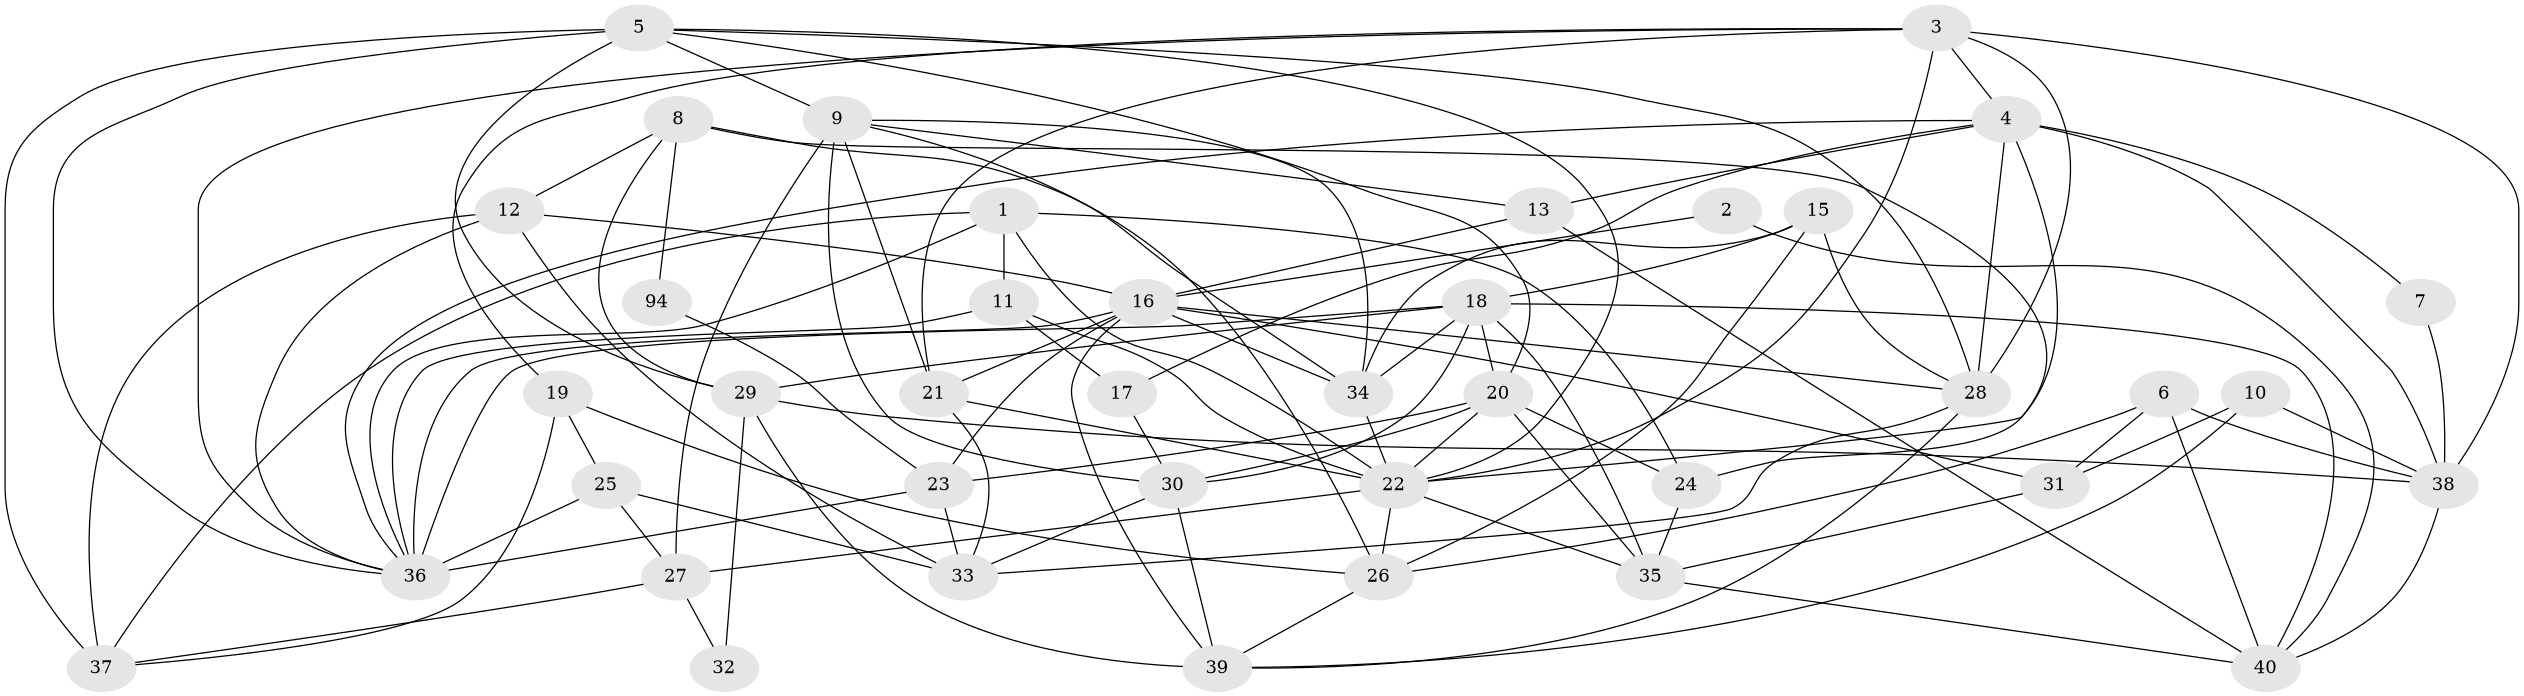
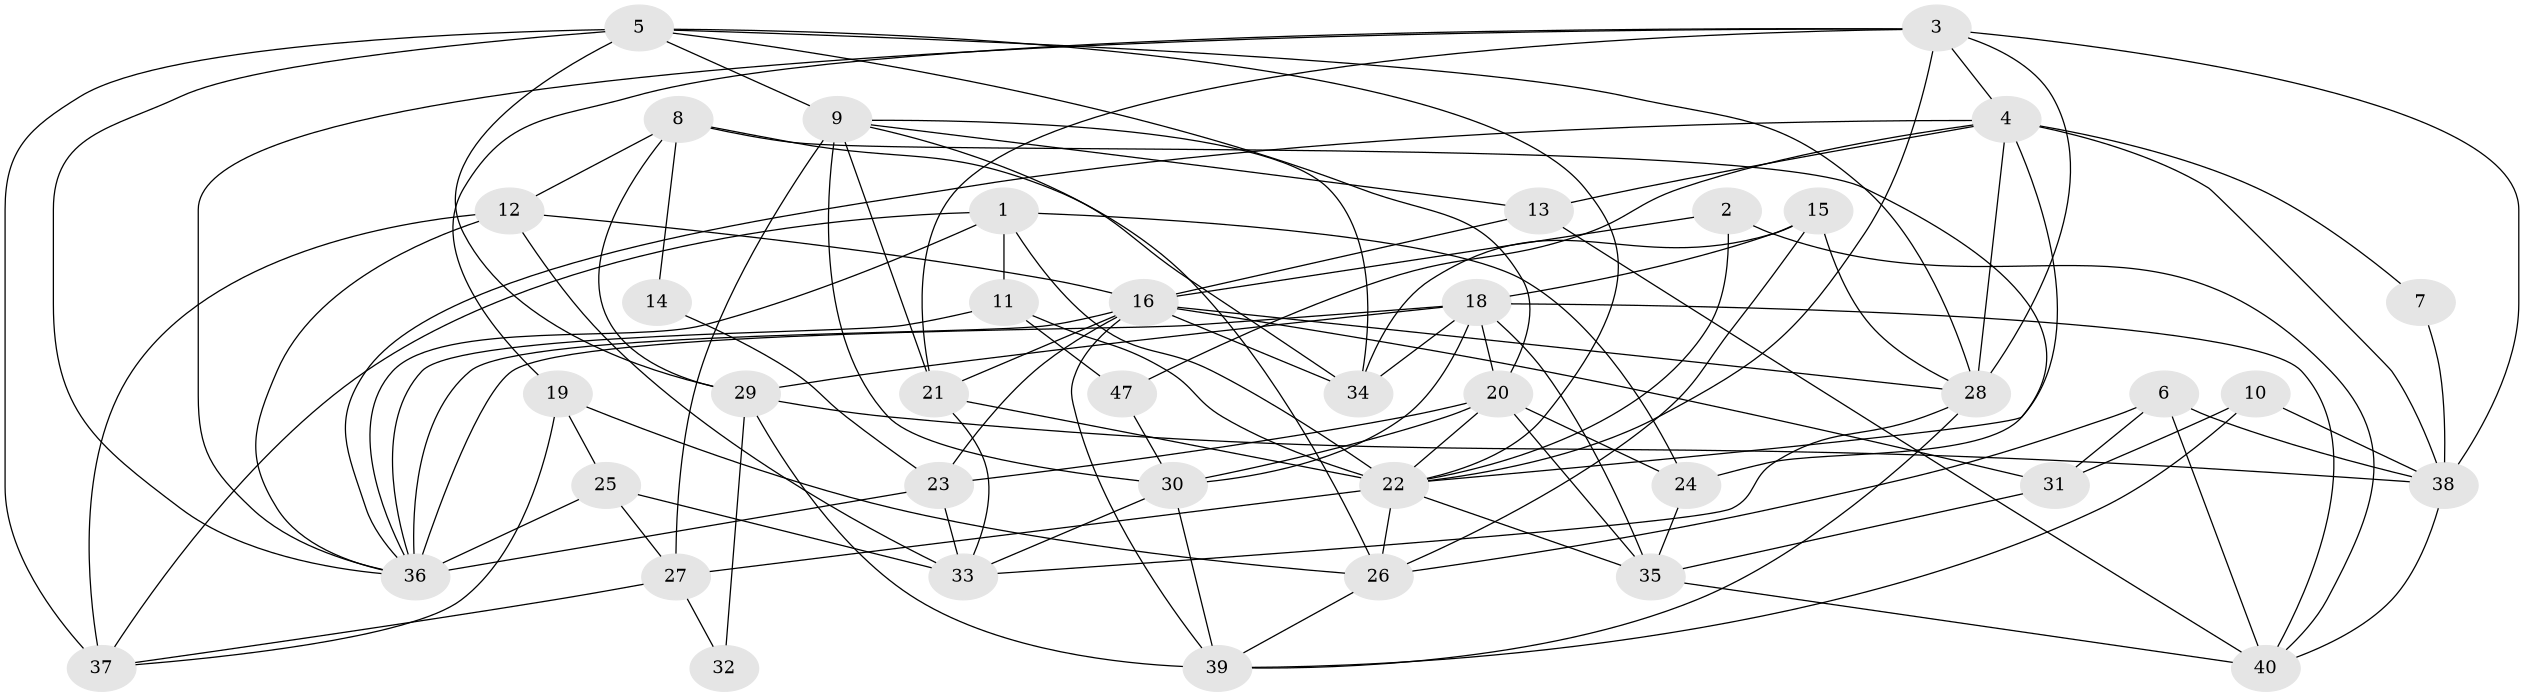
node "94": label "94" -> "14"
node "17": label "17" -> "47"
edge "34" -- "22": now "2" -- "22"
